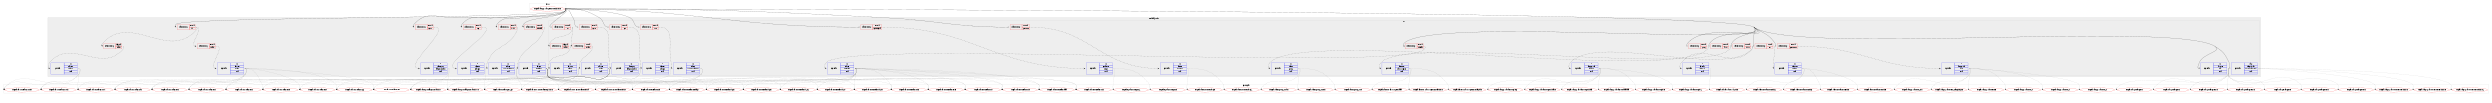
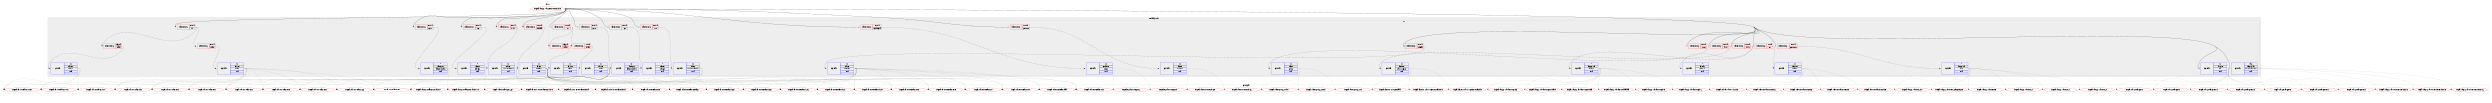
node "portage://sec-policy/selinux-nagios-9999": label "portage://sec-policy/selinux-nagios-9999" -> "portage://sec-policy/util-nagios-9999"
